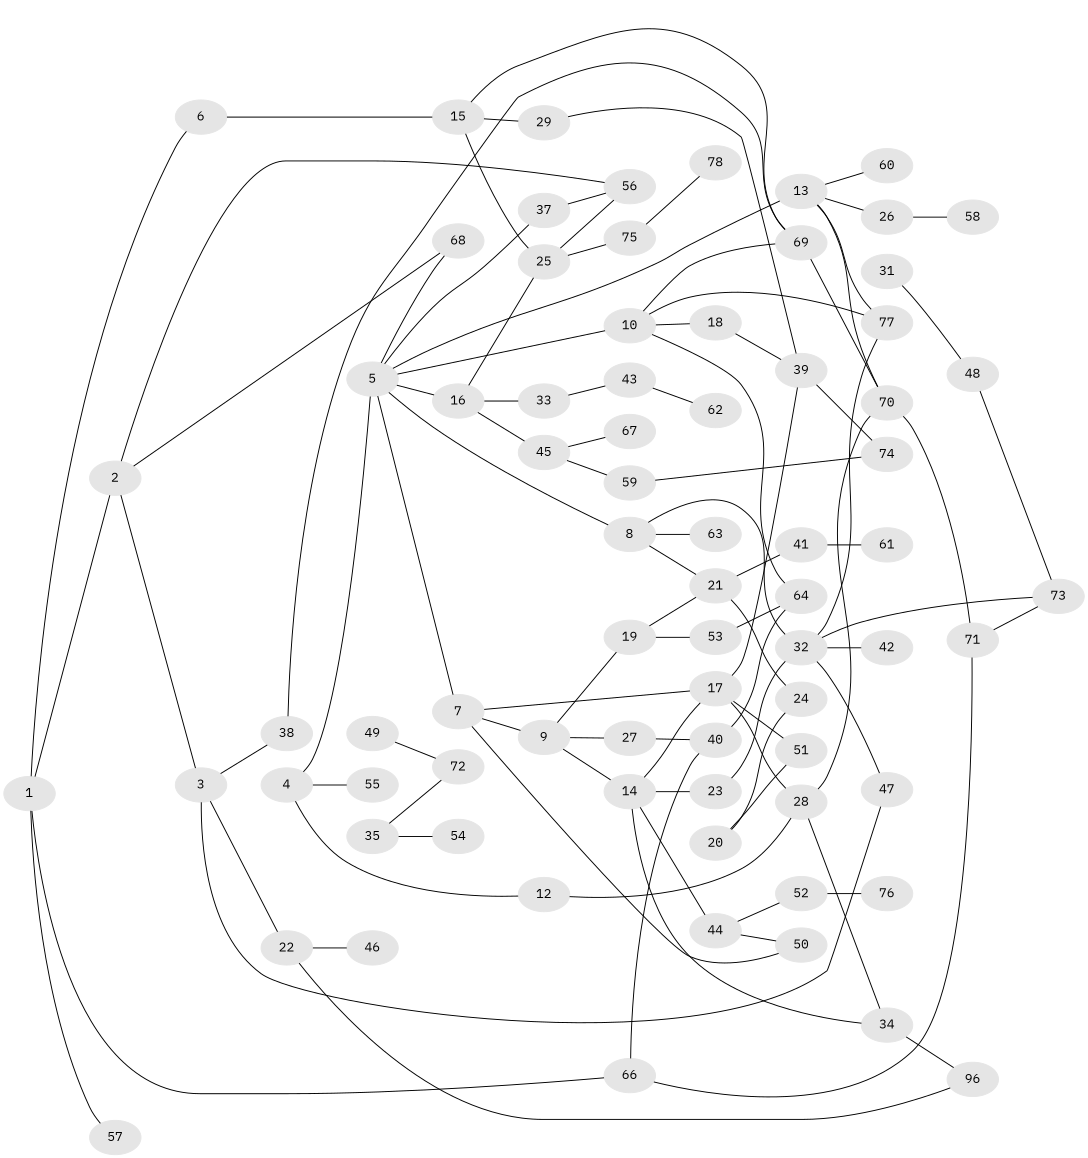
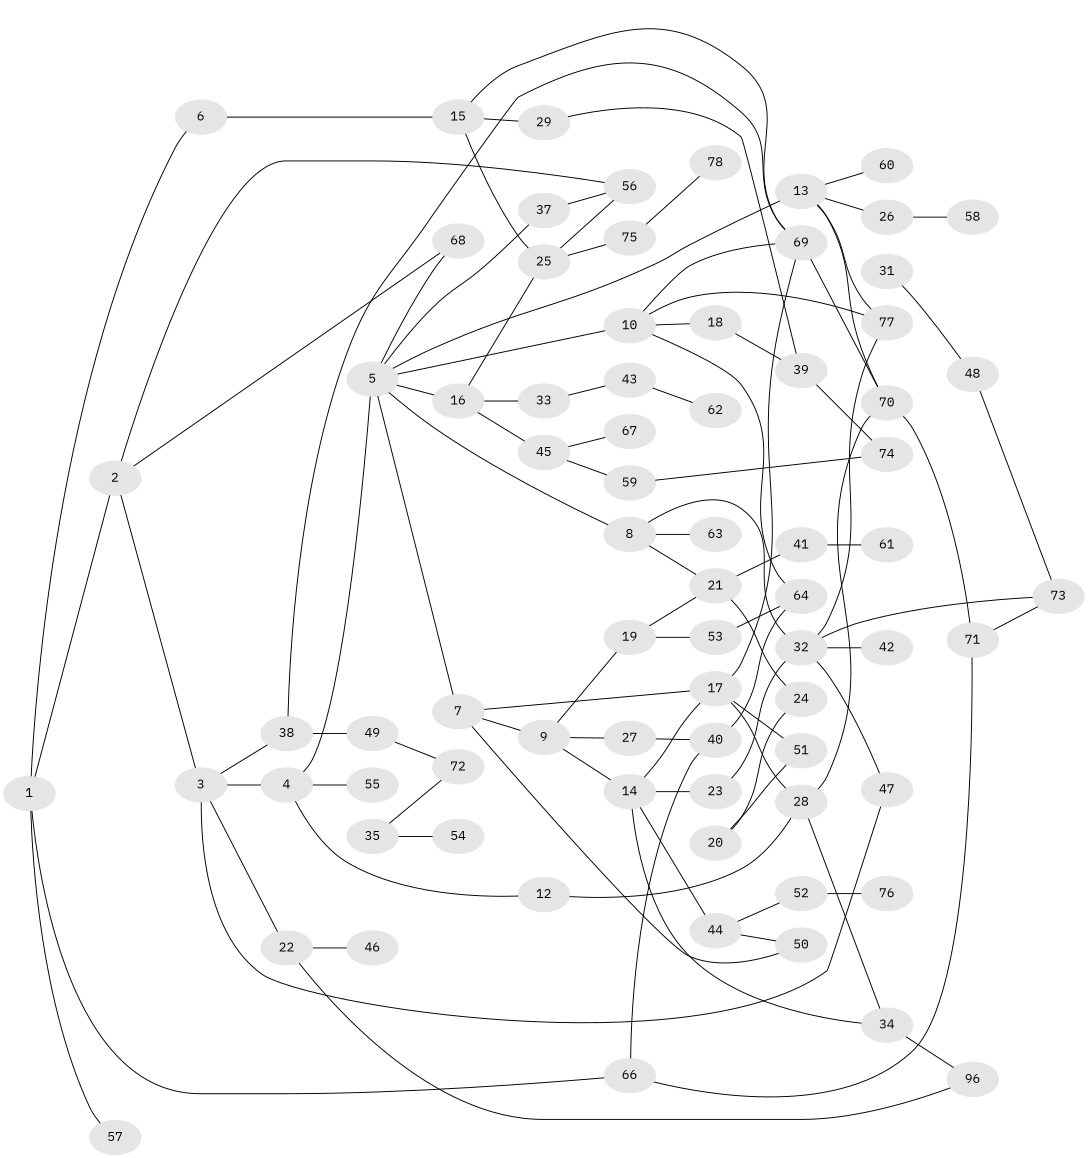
edge "39" -- "17": now "69" -- "17"
edge "38" -- "49": added
edge "3" -- "4": added
